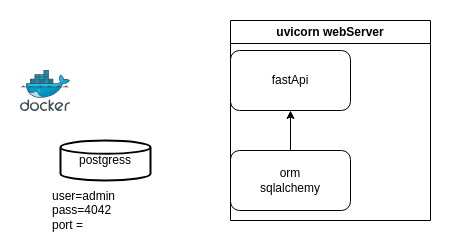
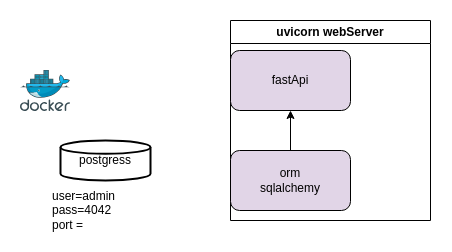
node "fastApi": fillcolor #ffffff -> #e1d5e7
node "orm sqlalchemy": fillcolor #ffffff -> #e1d5e7
